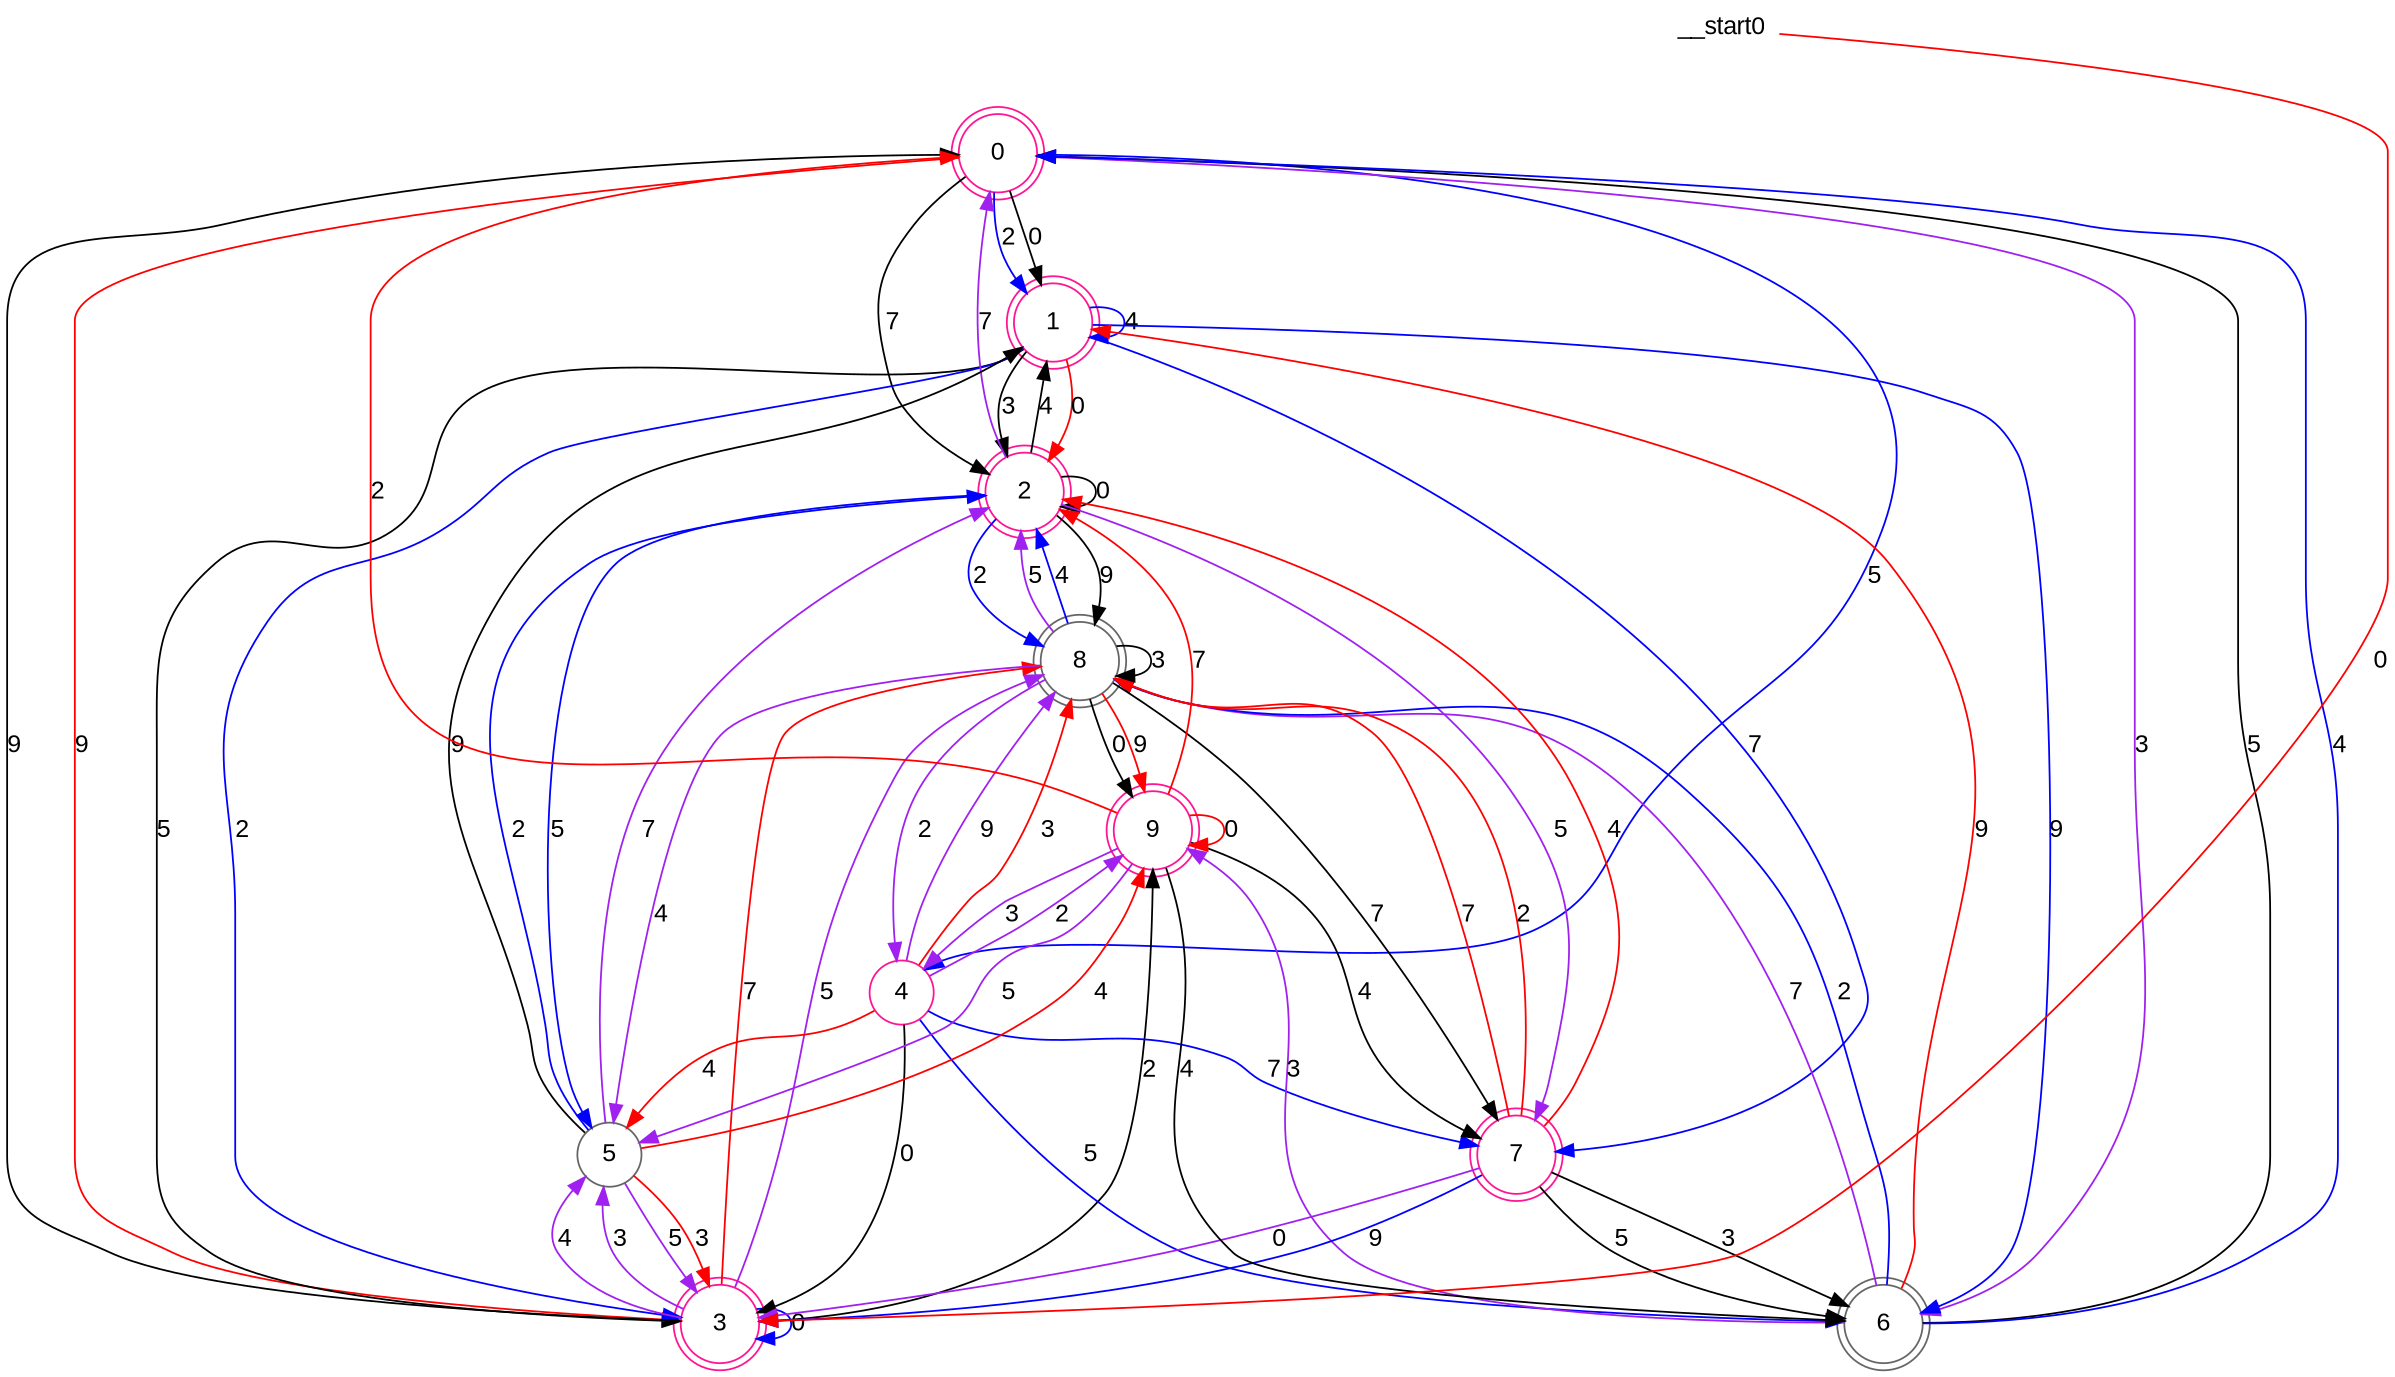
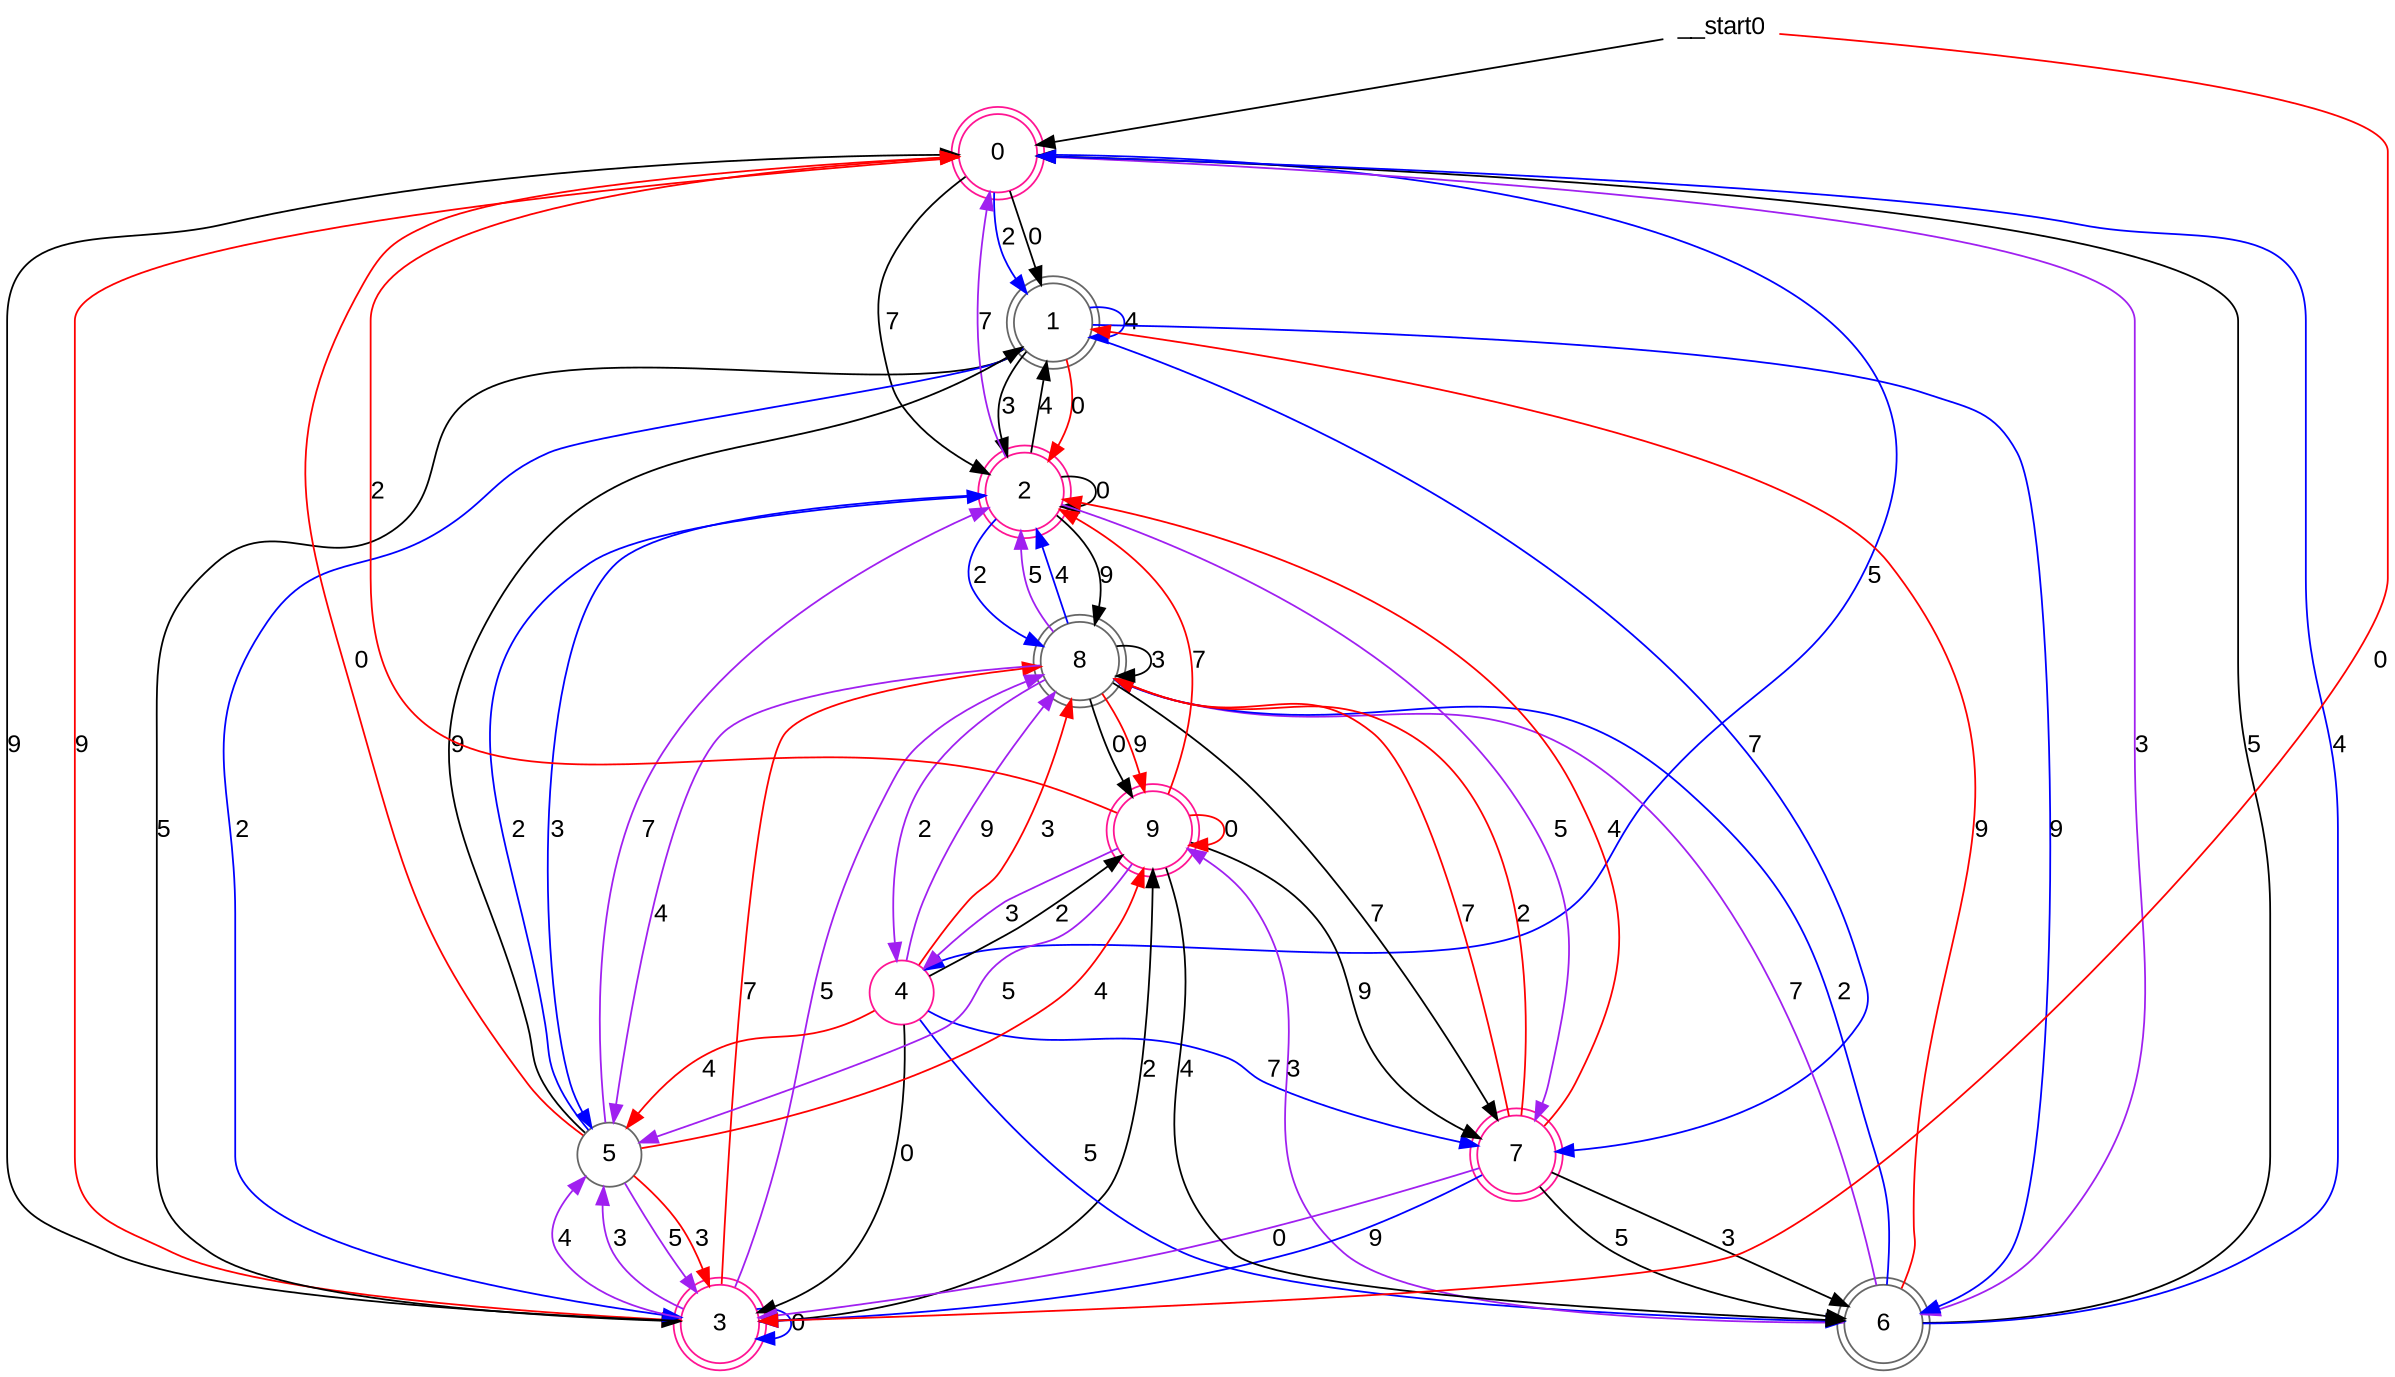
edge "__start0" -> "0": added
node "1": color deeppink -> gray40
edge "5" -> "0": added, label "0"
edge "2" -> "5": label "5" -> "3"
edge "4" -> "9": color purple -> black
edge "9" -> "7": label "4" -> "9"
